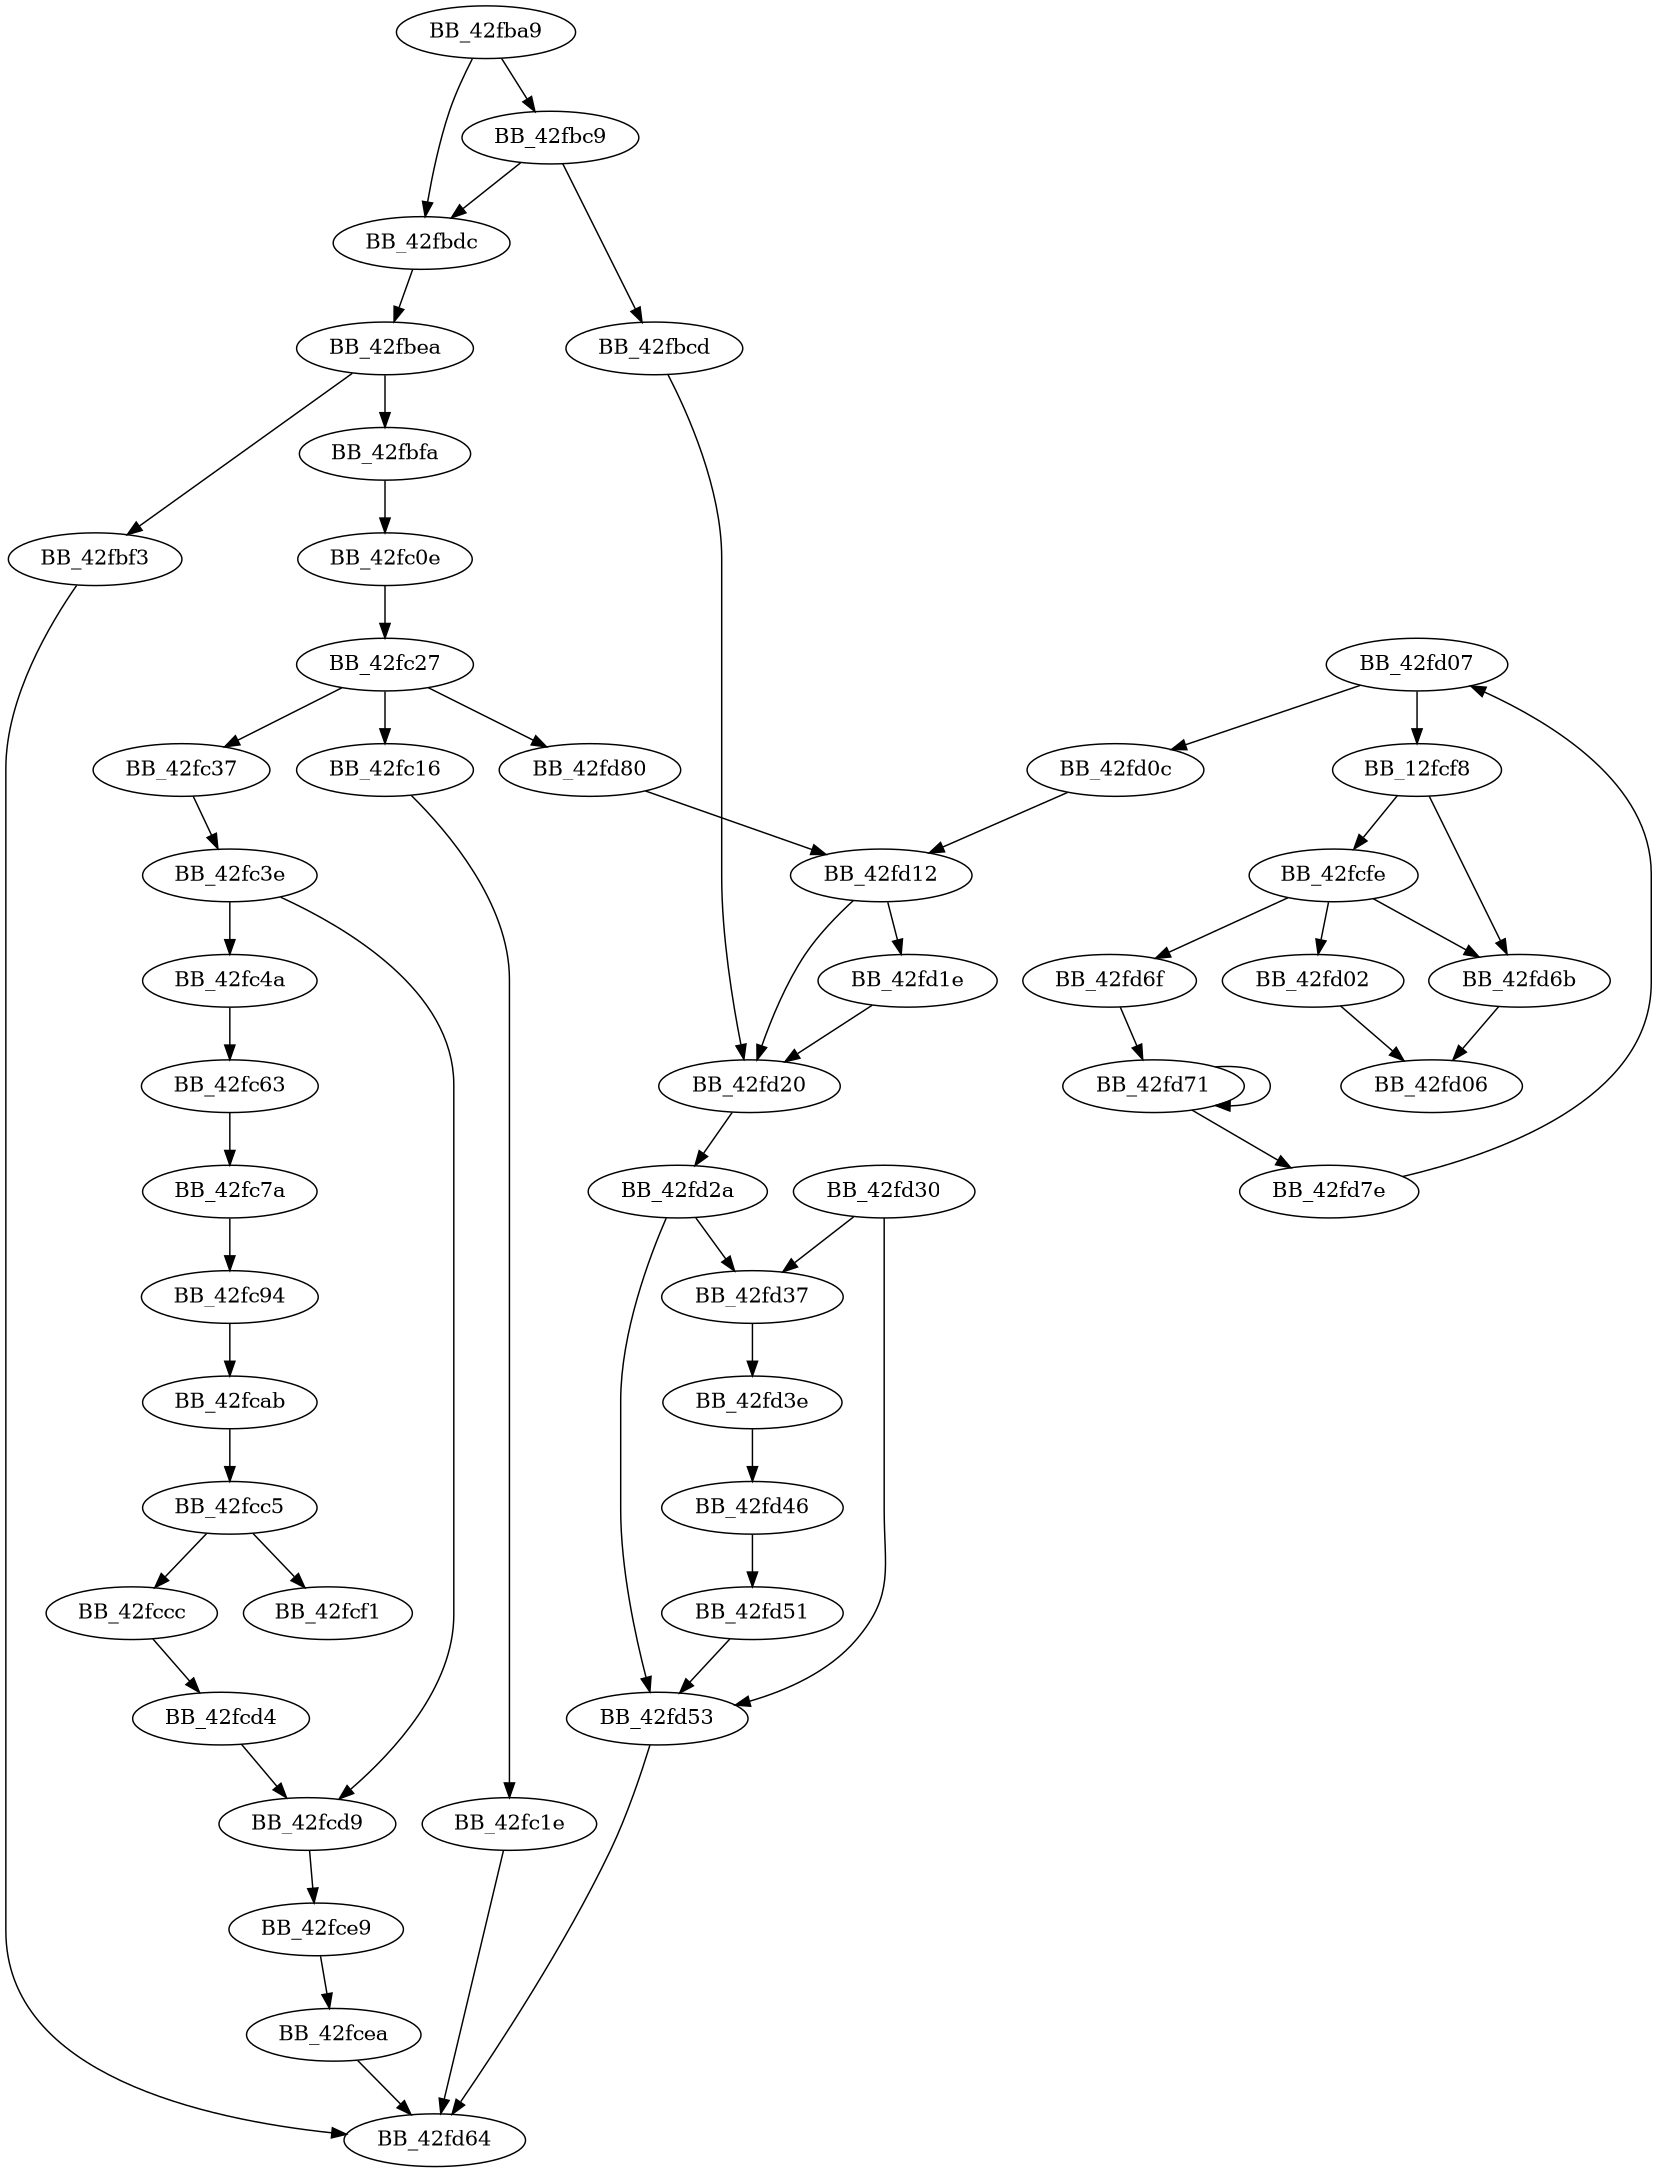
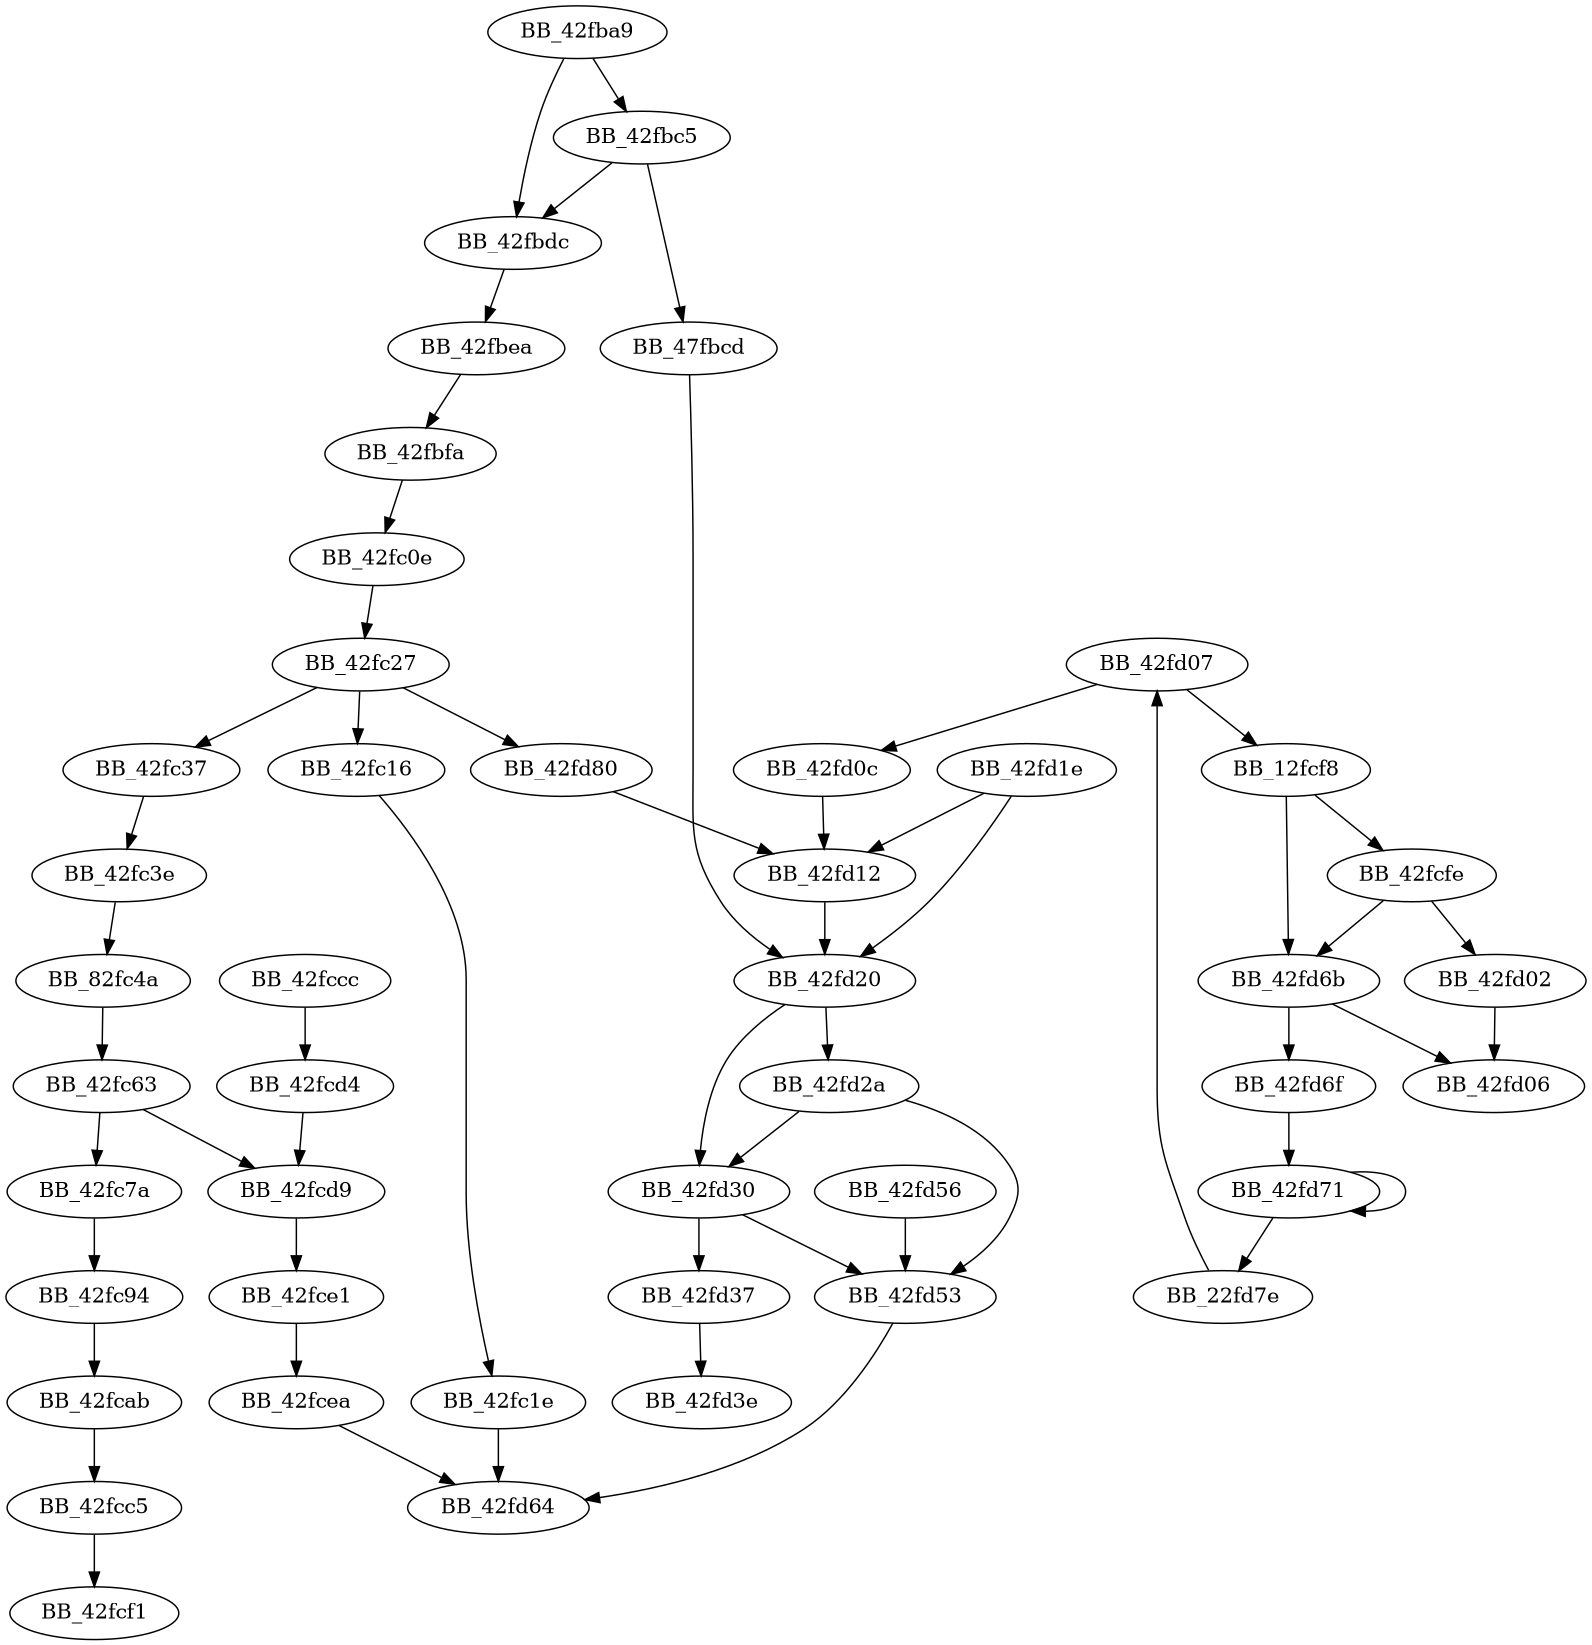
node "BB_42fbc9": label "BB_42fbc9" -> "BB_42fbc5"
node "BB_42fbcd": label "BB_42fbcd" -> "BB_47fbcd"
node "BB_42fbf3": removed
edge "BB_42fd12" -> "BB_42fd1e": reversed
edge "BB_42fcfe" -> "BB_42fd6f": now "BB_42fd6b" -> "BB_42fd6f"
node "BB_42fc4a": label "BB_42fc4a" -> "BB_82fc4a"
edge "BB_42fd20" -> "BB_42fd30": added
node "BB_42fd7e": label "BB_42fd7e" -> "BB_22fd7e"
edge "BB_42fd2a" -> "BB_42fd37": now "BB_42fd2a" -> "BB_42fd30"
edge "BB_42fc3e" -> "BB_42fcd9": now "BB_42fc63" -> "BB_42fcd9"
node "BB_42fd46": removed
edge "BB_42fcc5" -> "BB_42fccc": removed
node "BB_42fd51": label "BB_42fd51" -> "BB_42fd56"
node "BB_42fce9": label "BB_42fce9" -> "BB_42fce1"
